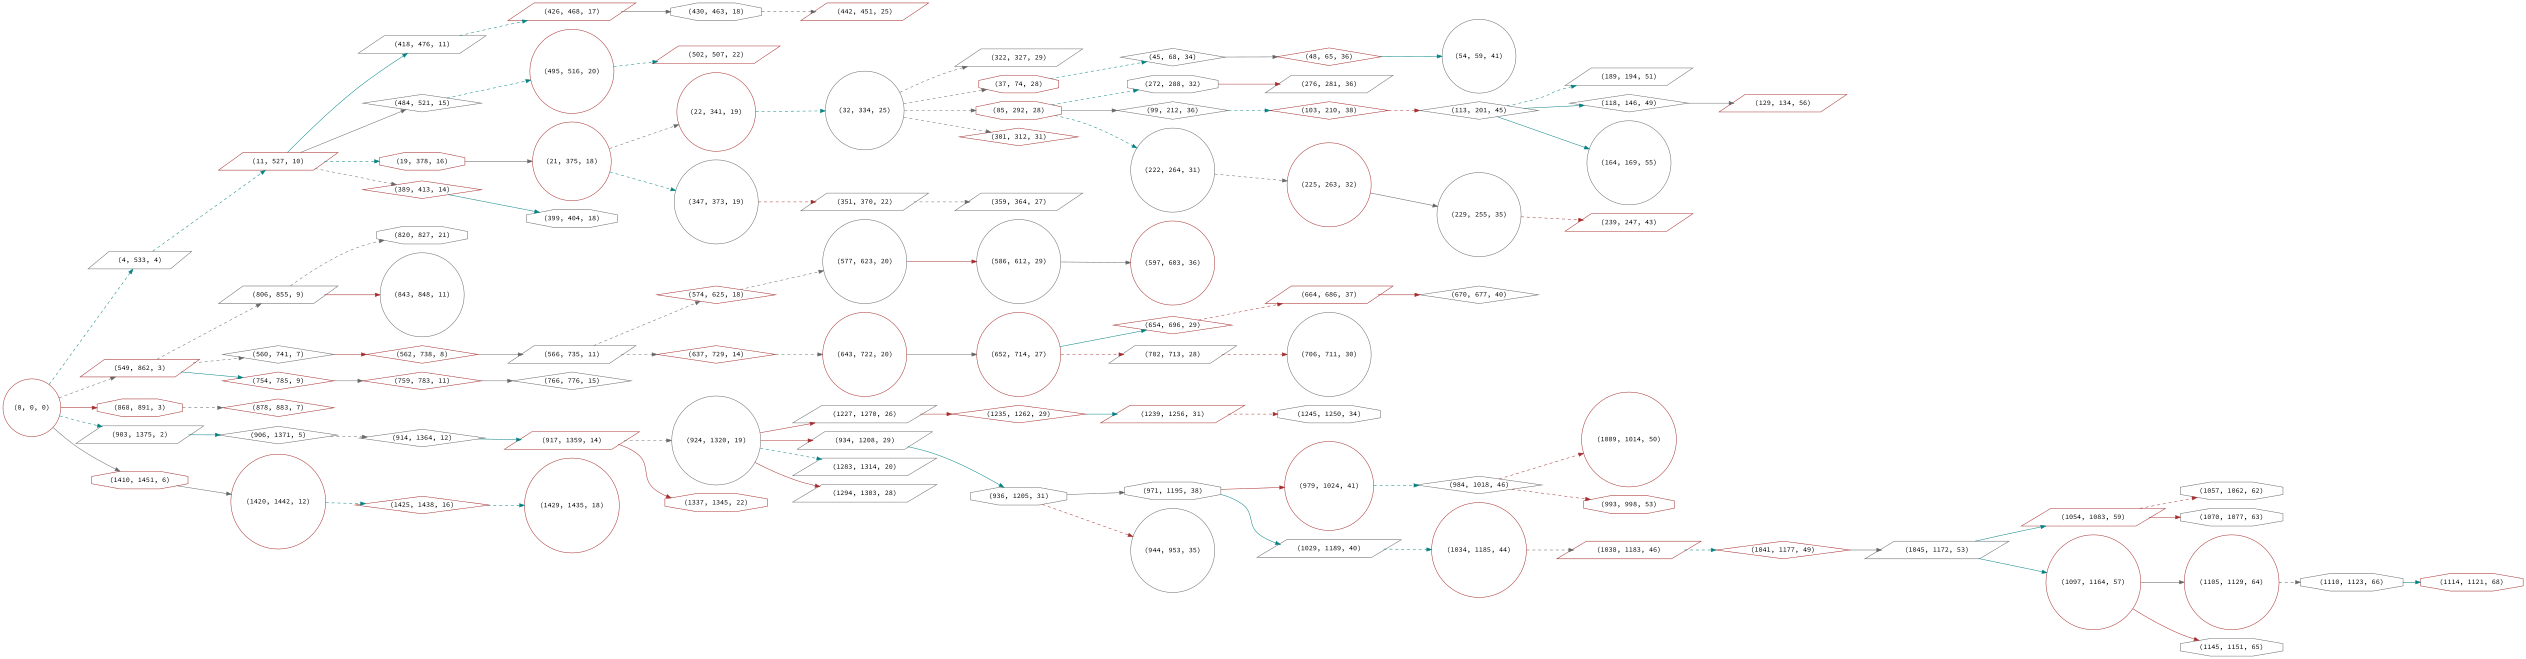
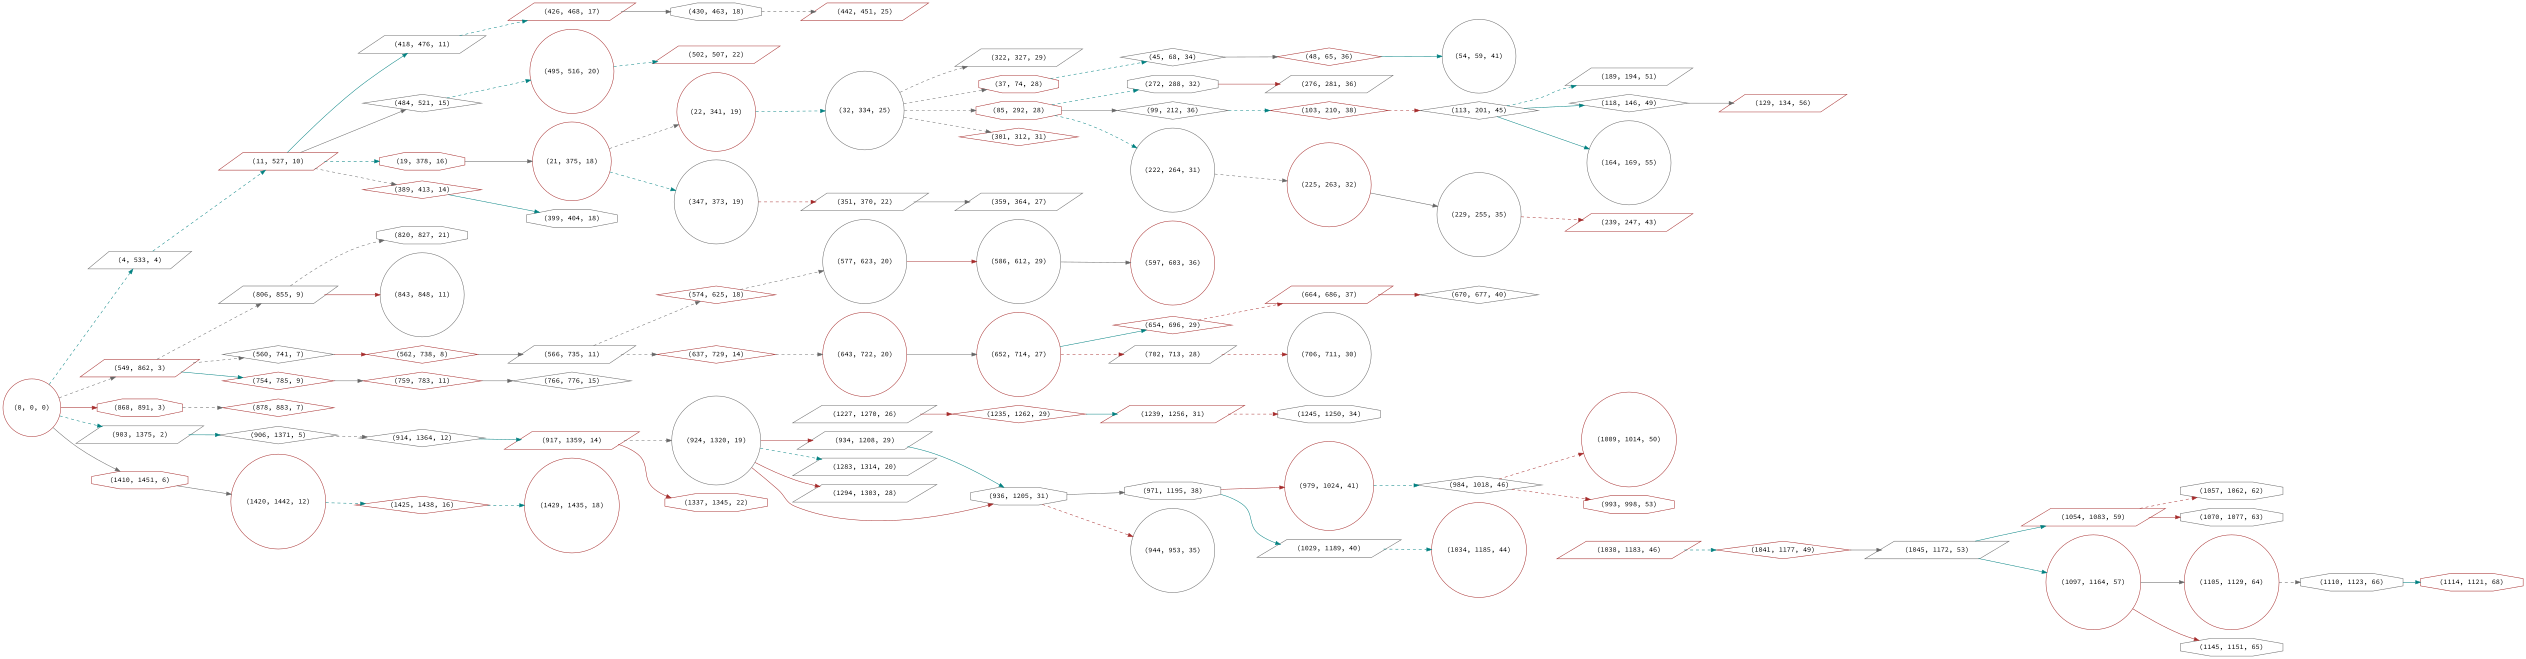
edge "(351, 370, 22)" -> "(359, 364, 27)": style dashed -> solid
edge "(924, 1320, 19)" -> "(1227, 1270, 26)": now "(924, 1320, 19)" -> "(936, 1205, 31)"
edge "(1034, 1185, 44)" -> "(1038, 1183, 46)": removed
